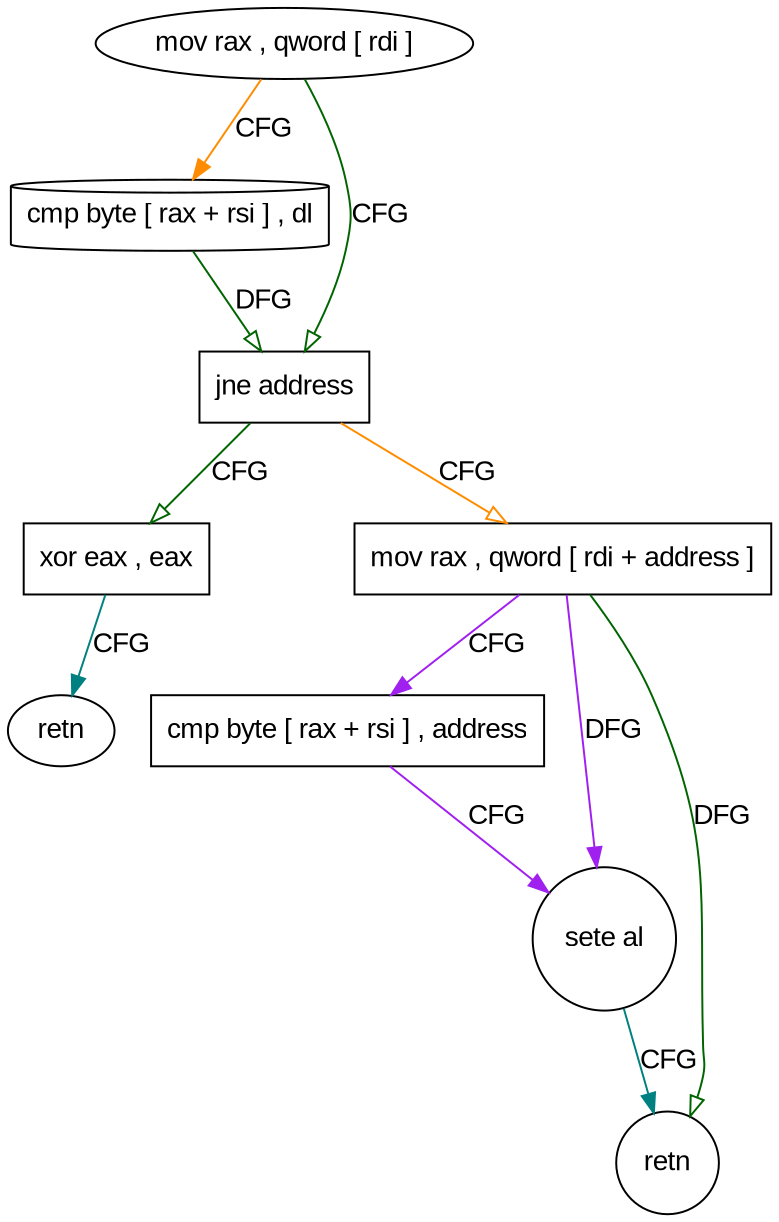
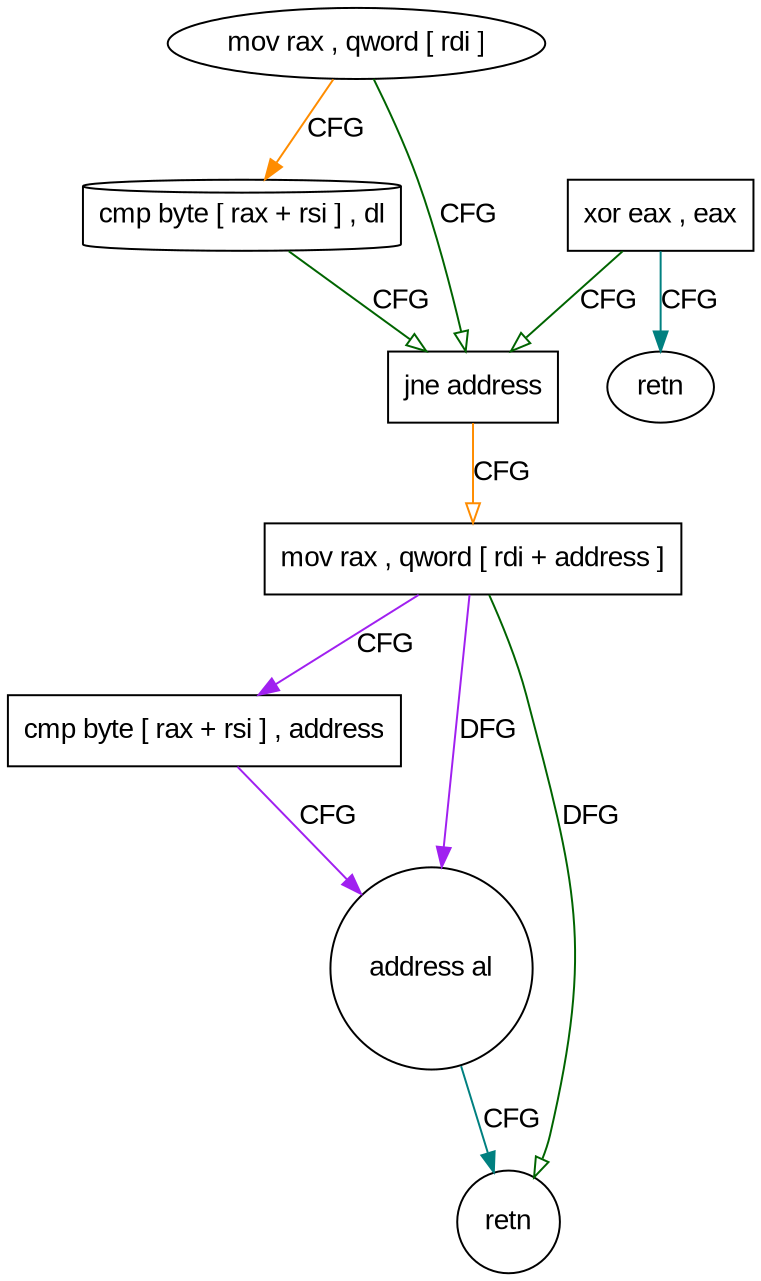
edge "cmp byte [ rax + rsi ] , dl" -> "jne address": label "DFG" -> "CFG"
edge "jne address" -> "xor eax , eax": reversed
node "sete al": label "sete al" -> "address al"
